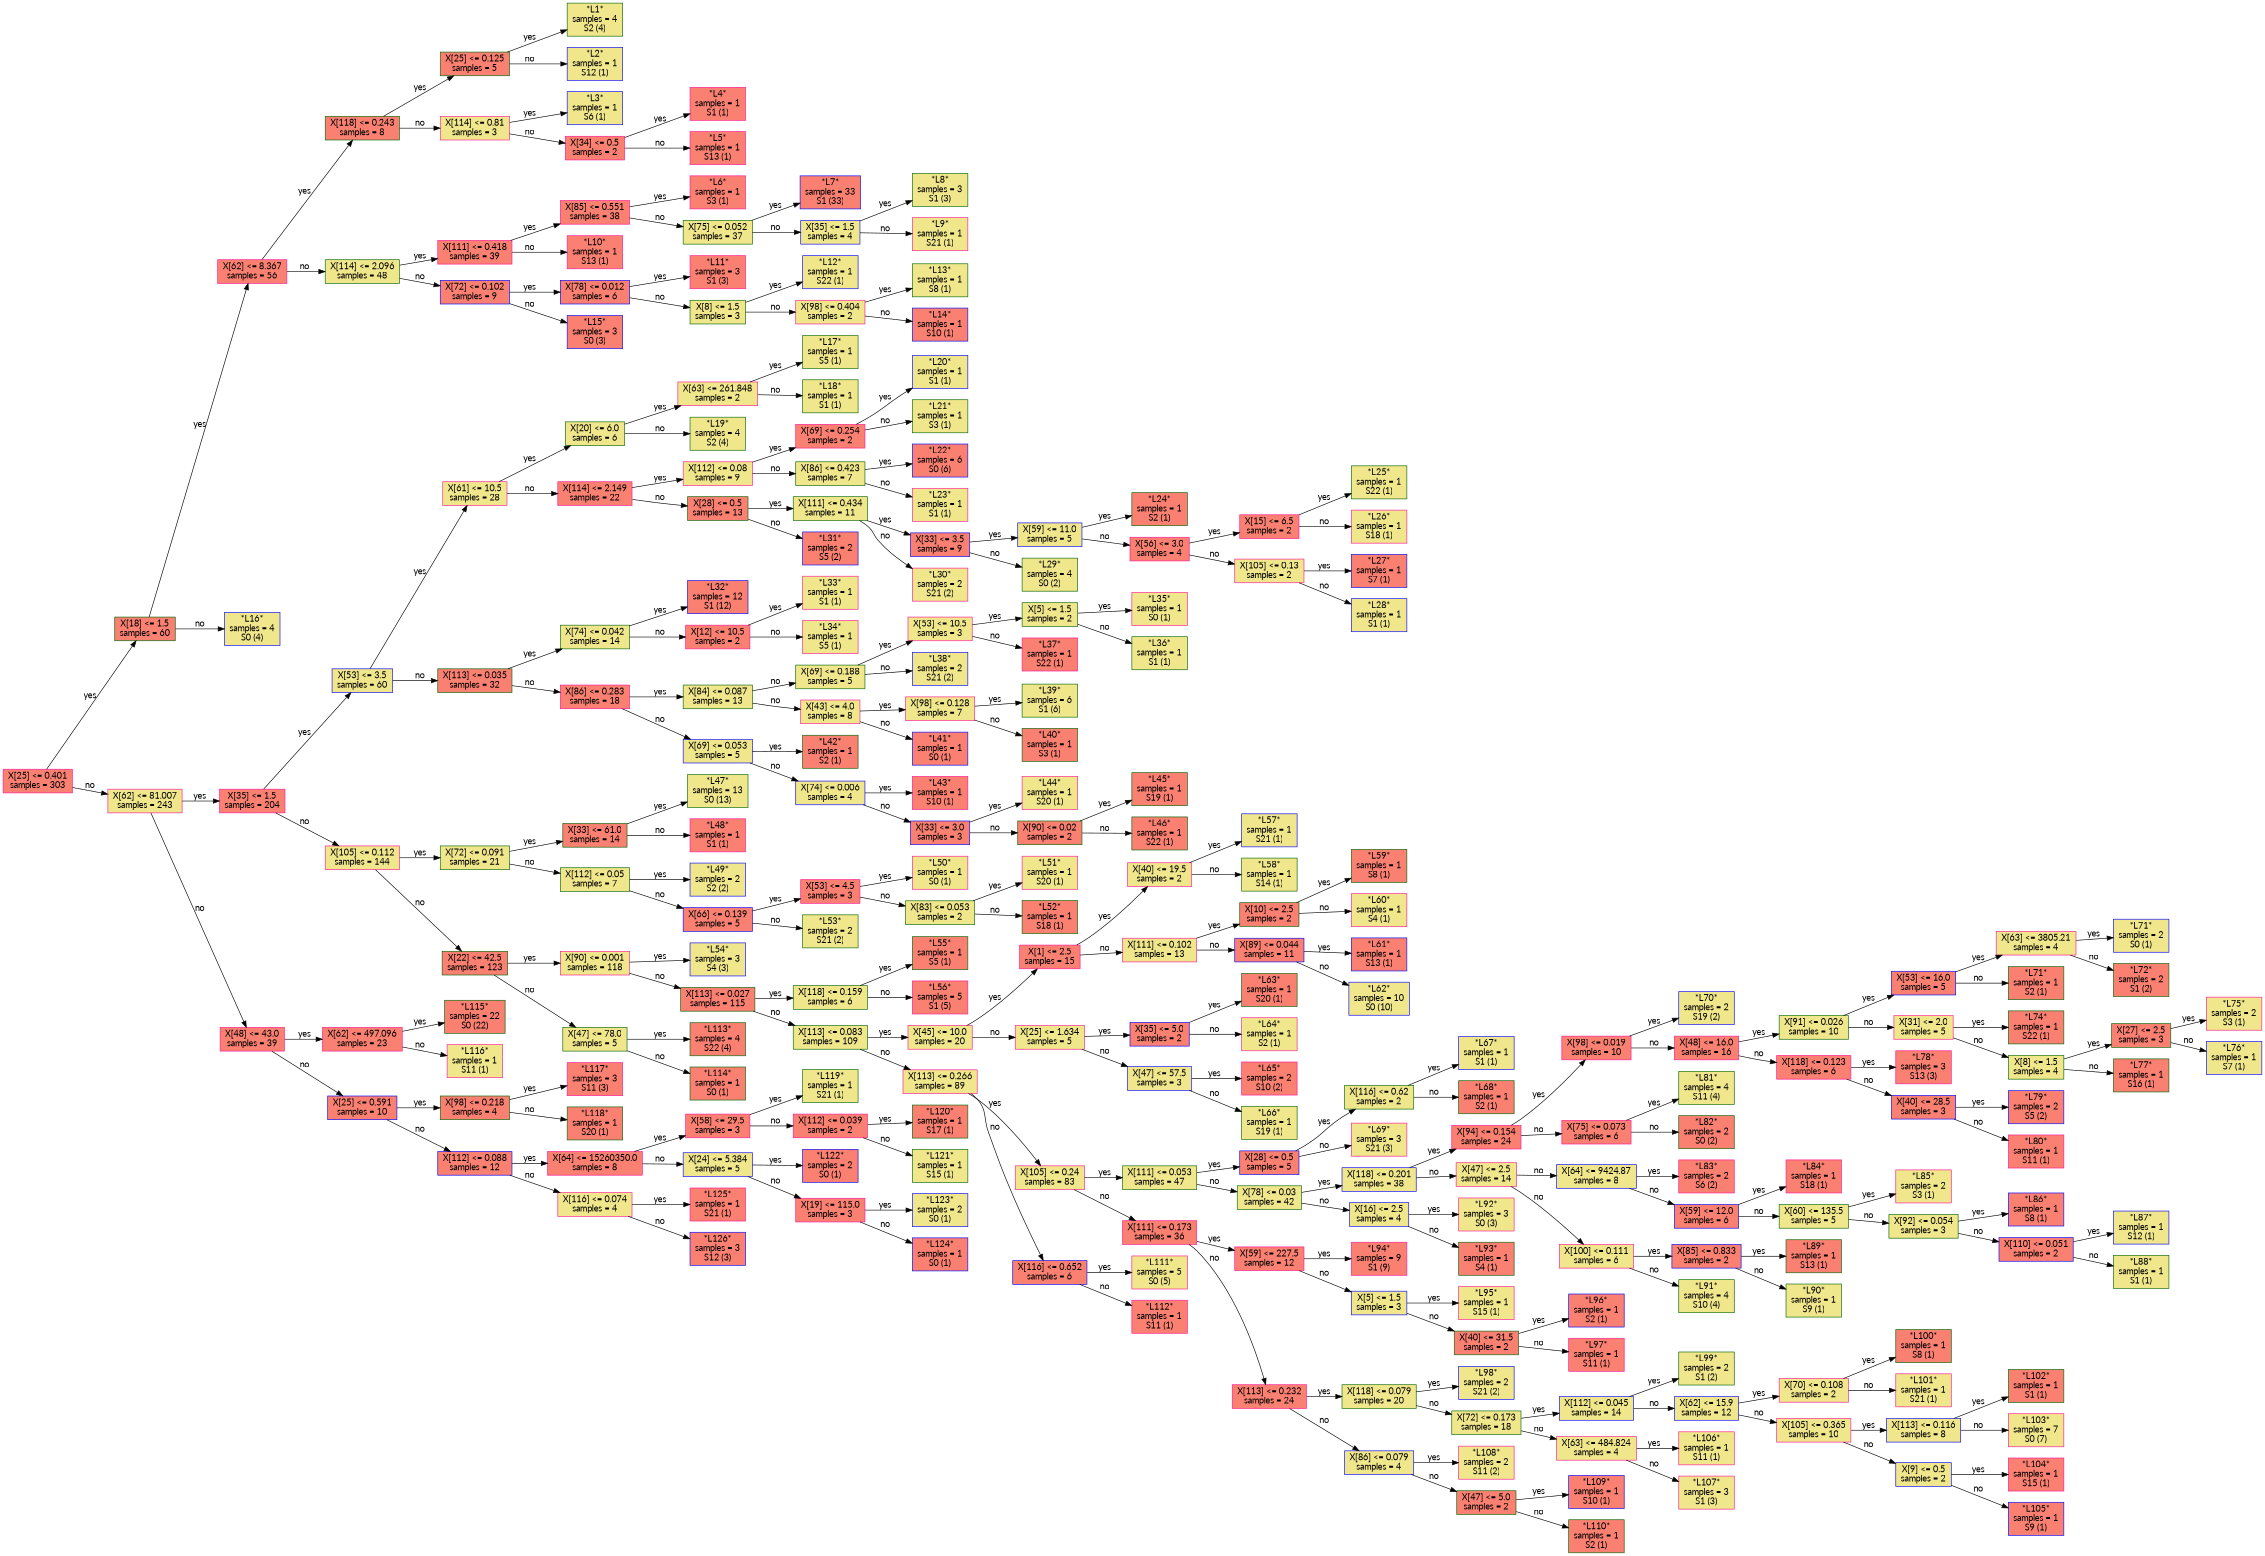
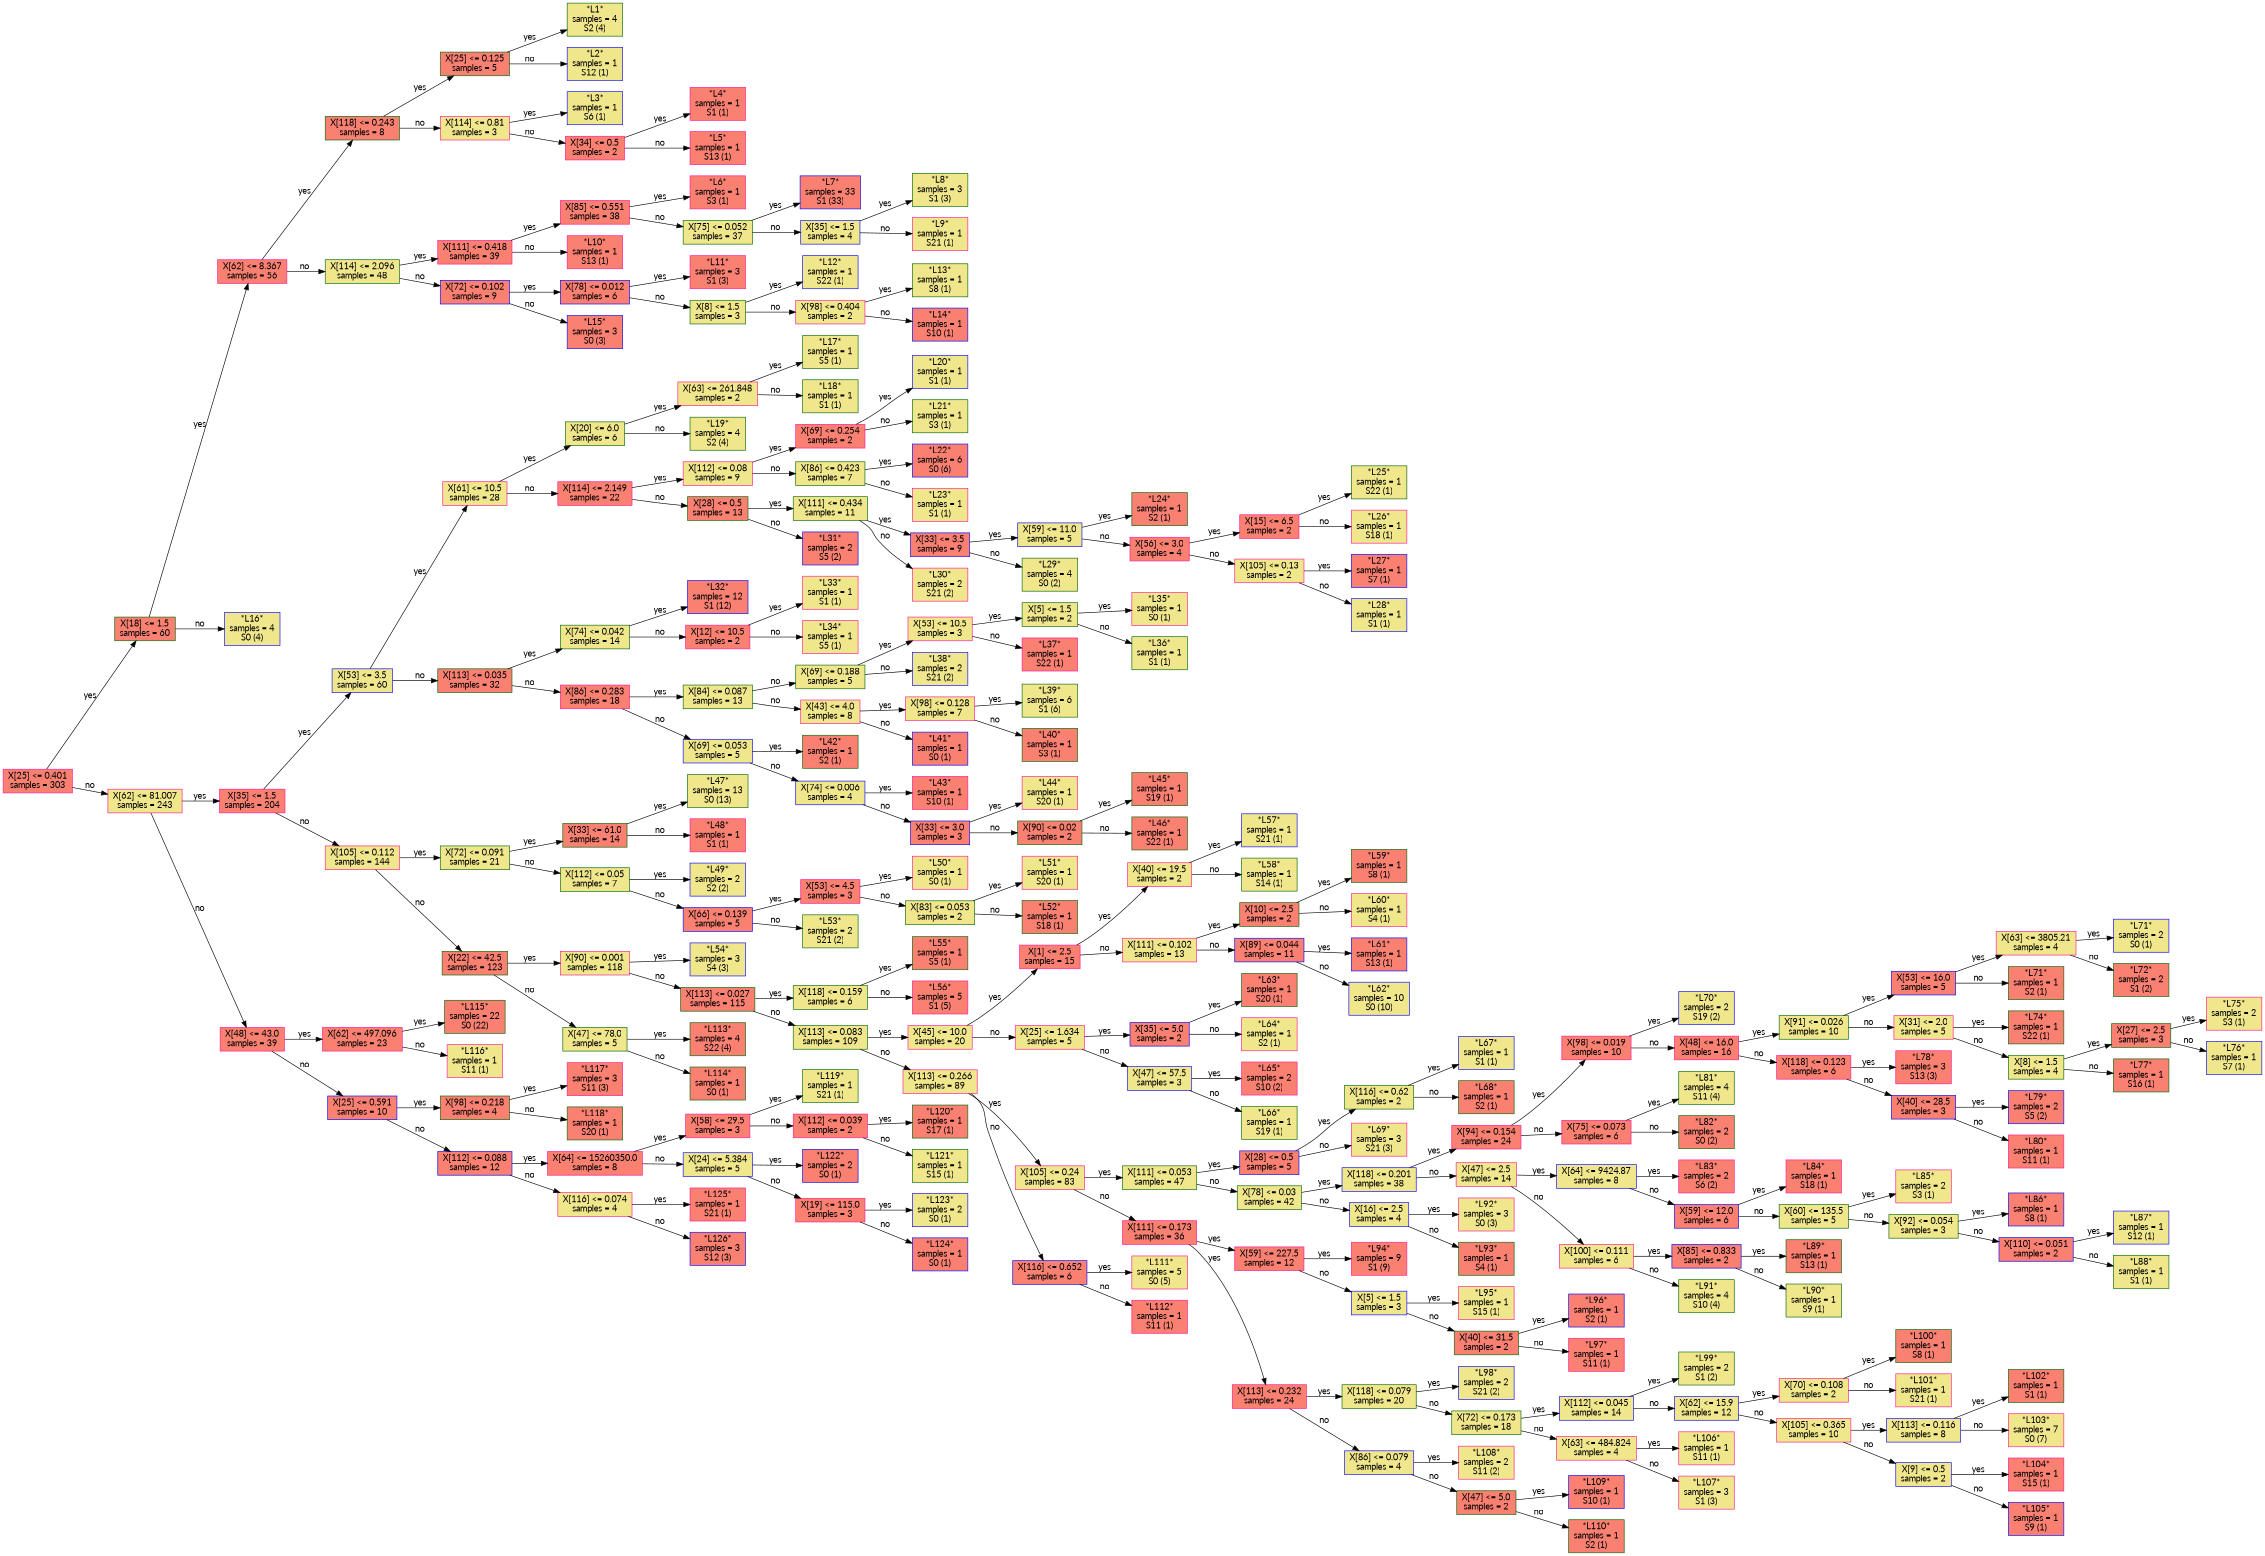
edge "X[47] <= 2.5 samples = 14" -> "X[64] <= 9424.87 samples = 8": label "no" -> "yes"
edge "X[111] <= 0.173 samples = 36" -> "X[113] <= 0.232 samples = 24": label "no" -> "yes"
